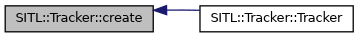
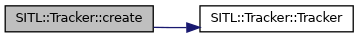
edge "SITL::Tracker::Tracker" -> "SITL::Tracker::create": reversed
